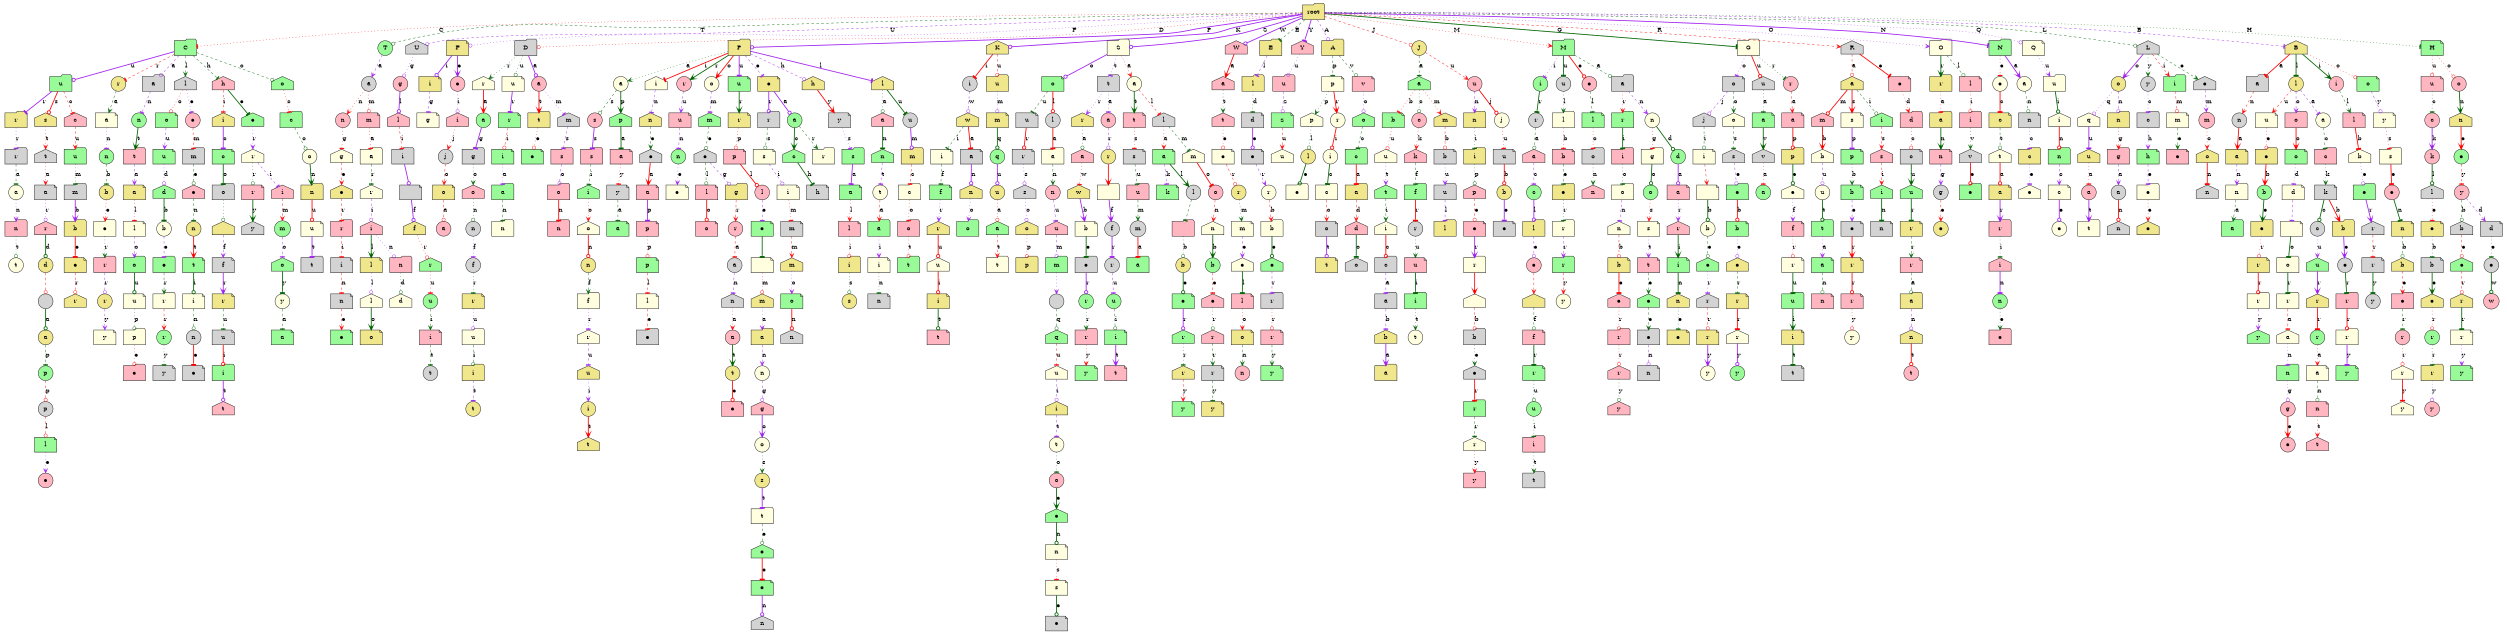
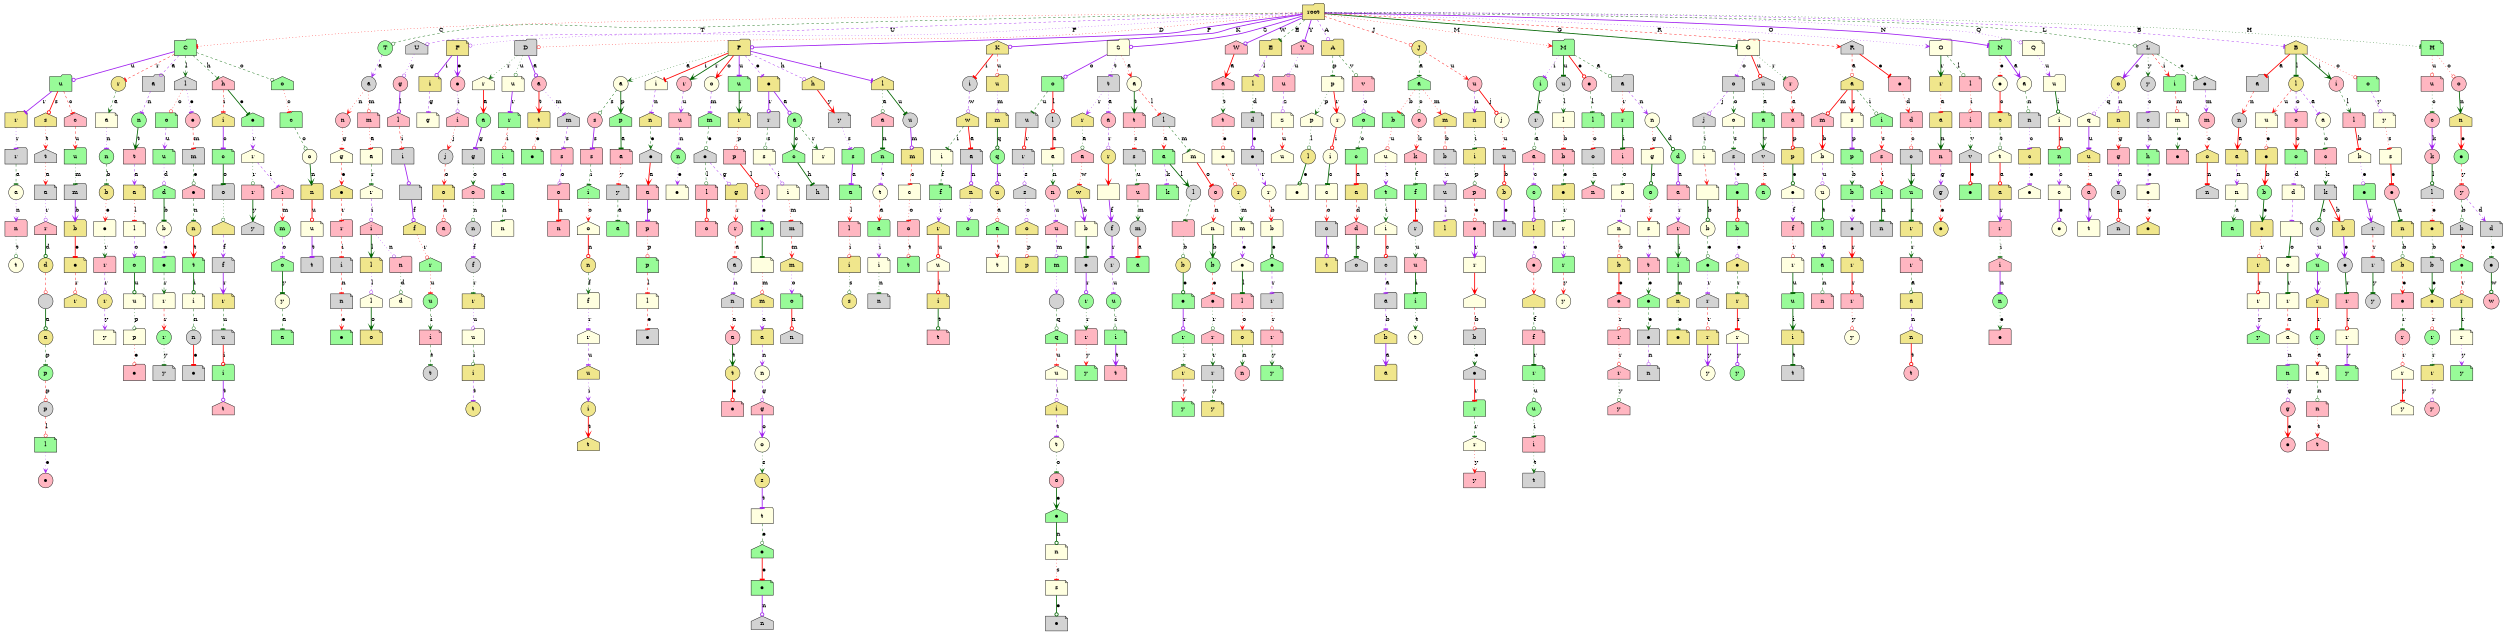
node "z": fillcolor palegreen -> lightyellow
